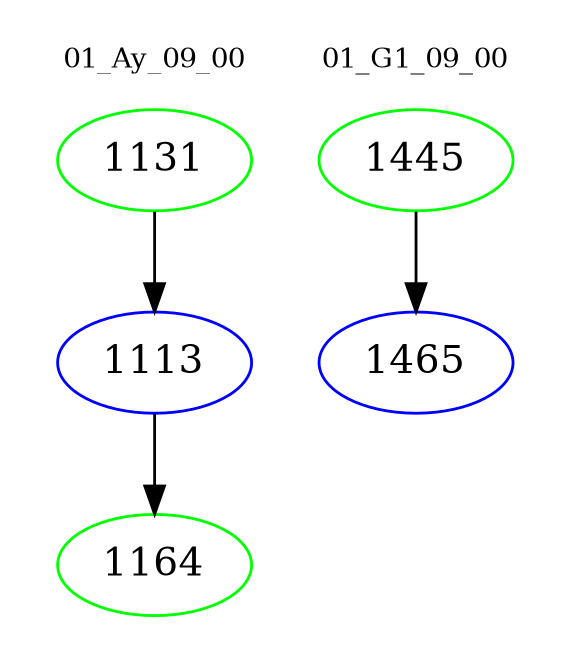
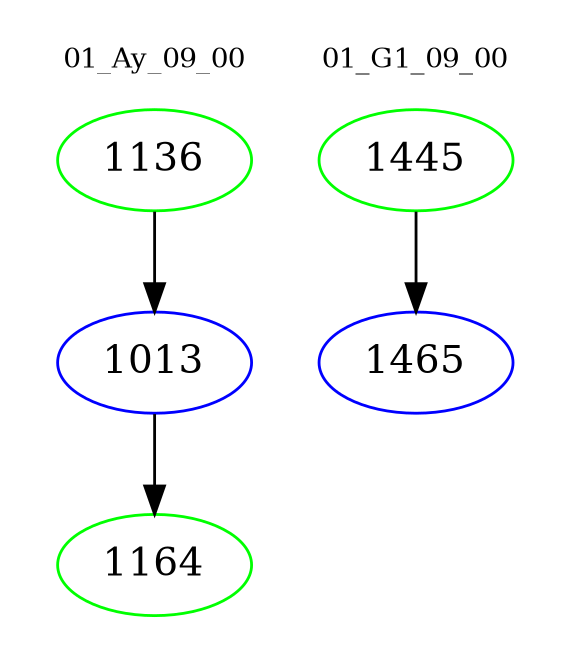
node "1131": label "1131" -> "1136"
node "1113": label "1113" -> "1013"
